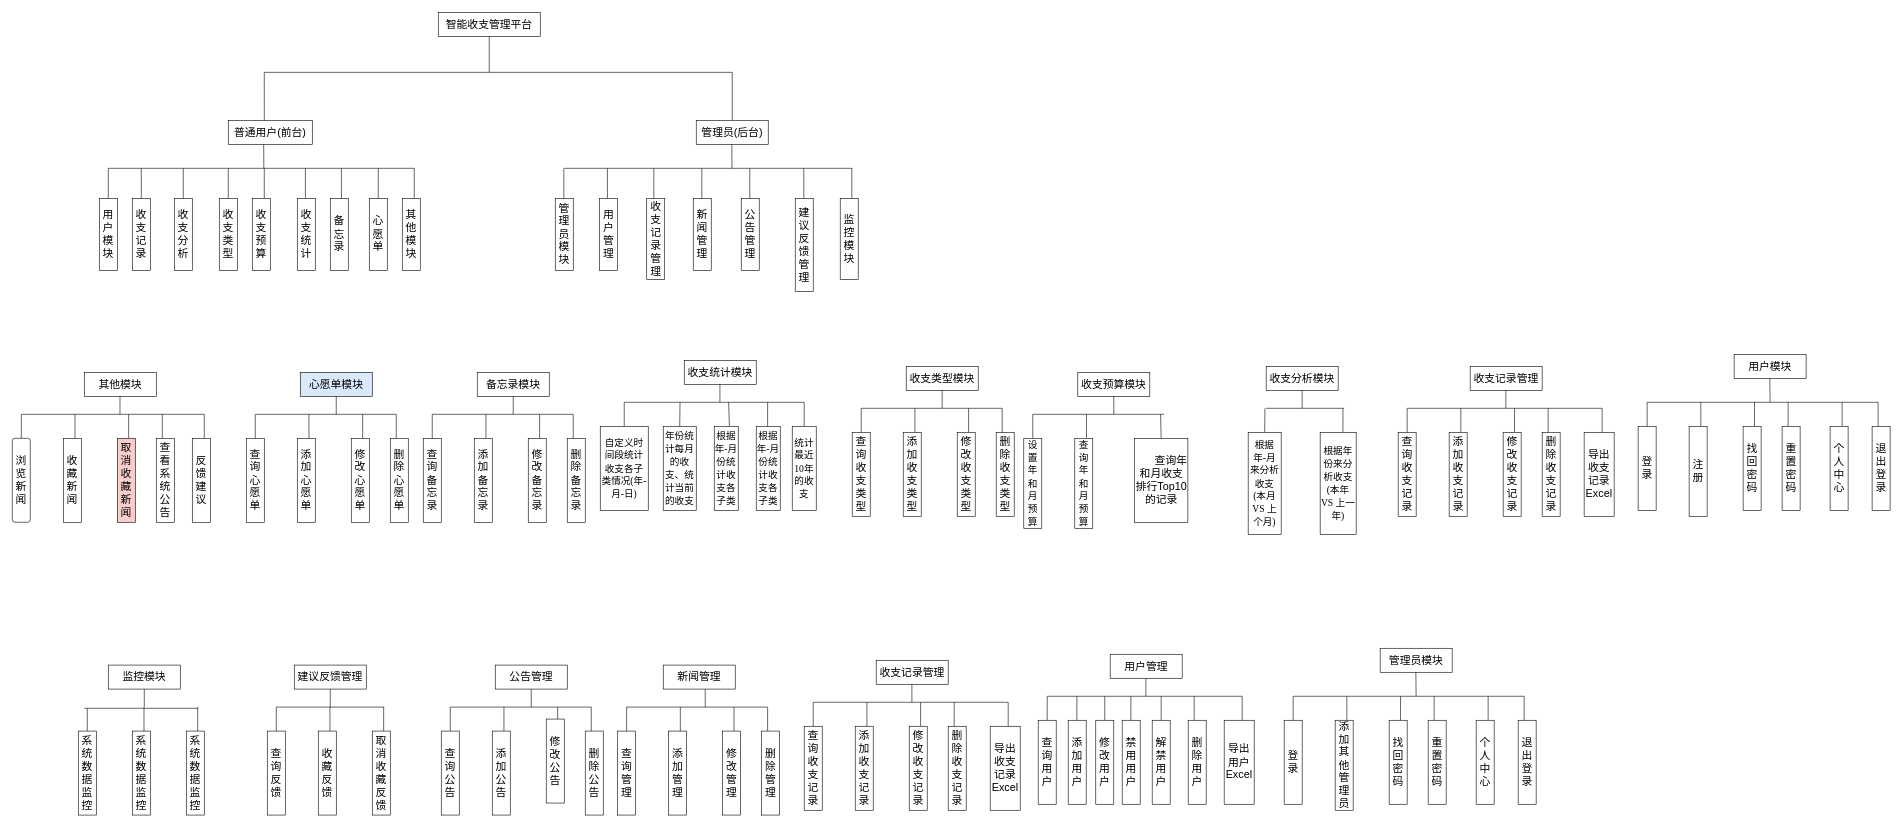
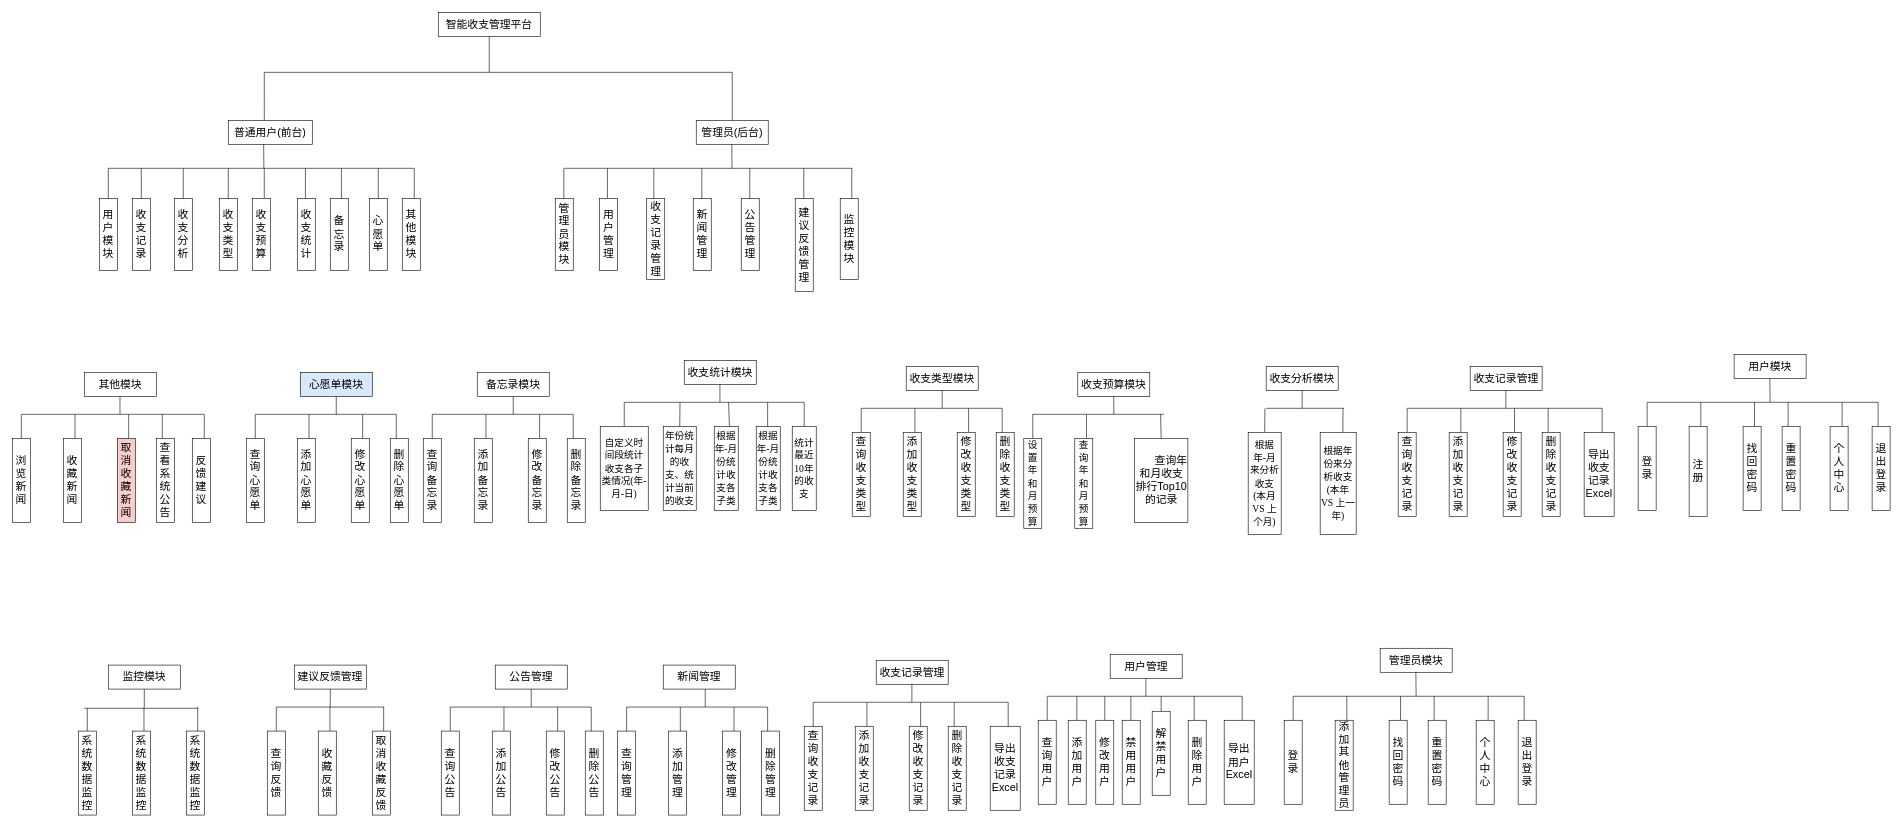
node "浏览新闻": shape rounded rectangle -> rectangle
node "修改公告": moved (555, 761) -> (555, 773)
node "解禁用户": moved (1161, 762) -> (1161, 753)
